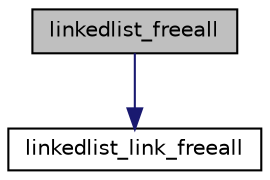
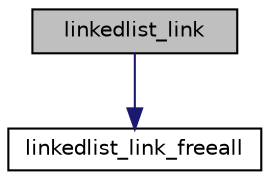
node "linkedlist_freeall": label "linkedlist_freeall" -> "linkedlist_link"
